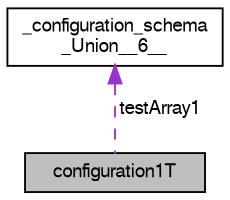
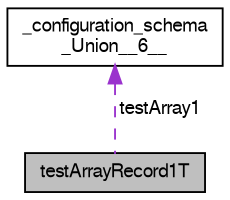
node "configuration1T": label "configuration1T" -> "testArrayRecord1T"
